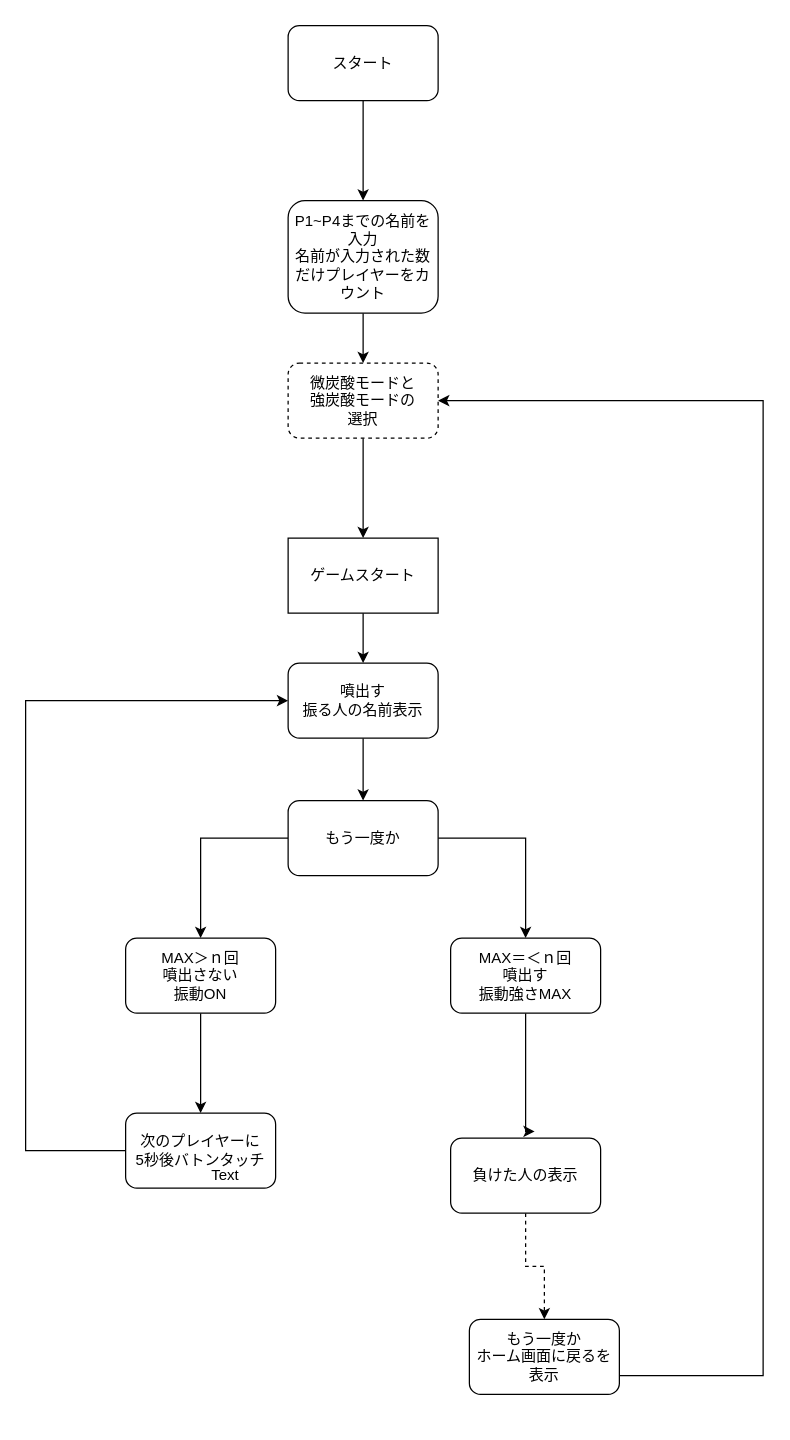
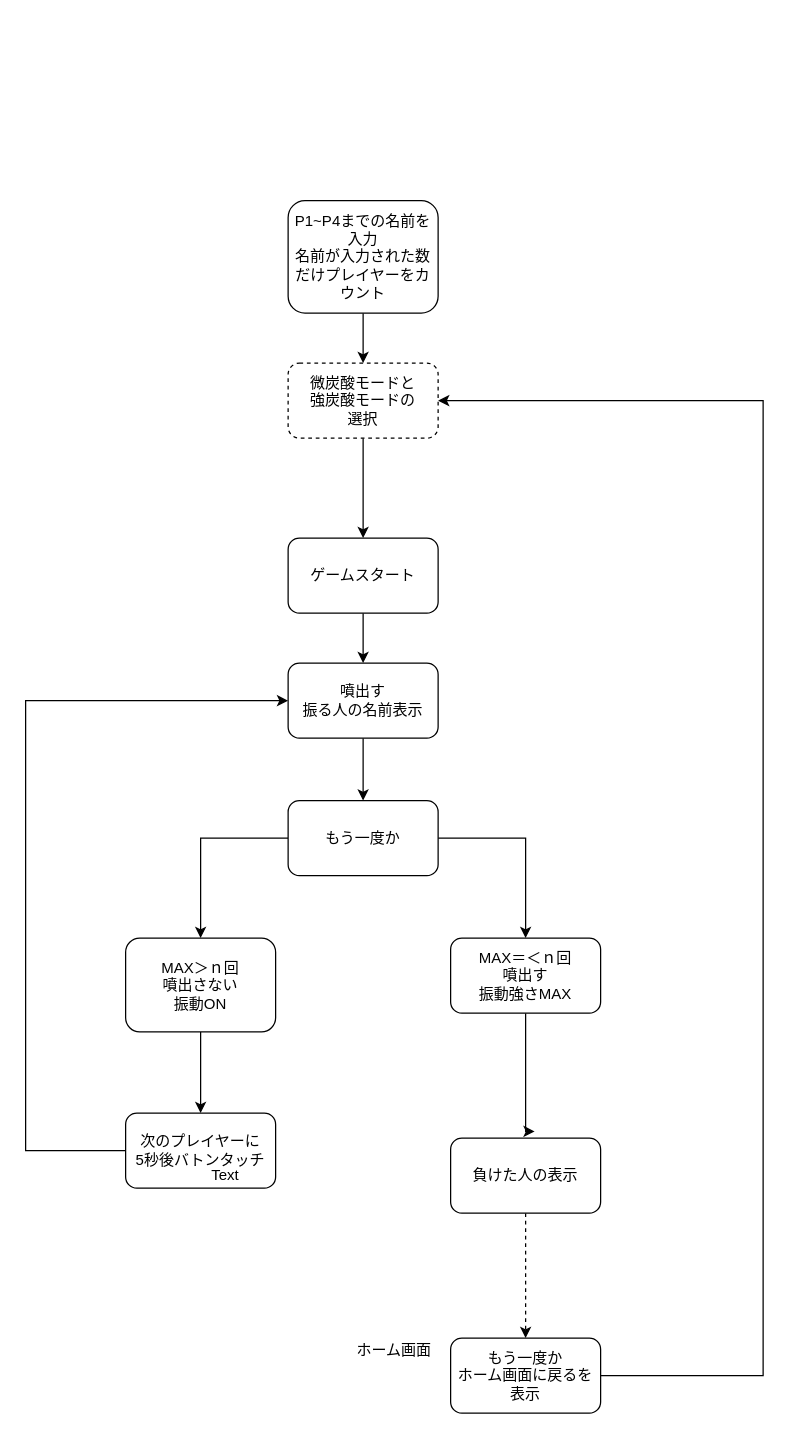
node "スタート": removed
edge "スタート" -> "P1~P4までの名前を入力 名前が入力された数だけプレイヤーをカウント": removed
node "ゲームスタート": shape rectangle -> rounded rectangle
node "MAX＞ｎ回 噴出さない 振動ON": size 150x75 -> 150x94
node "ホーム画面": added
node "もう一度か ホーム画面に戻るを表示": moved (544, 1357) -> (526, 1376)
